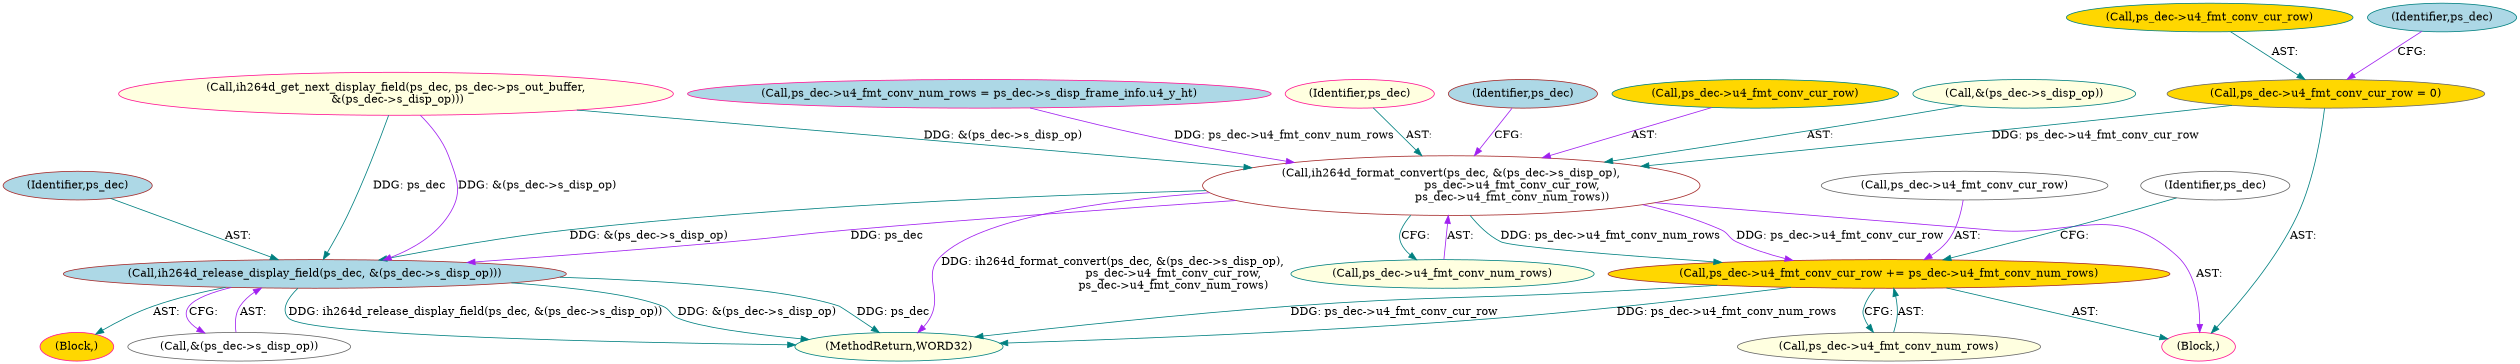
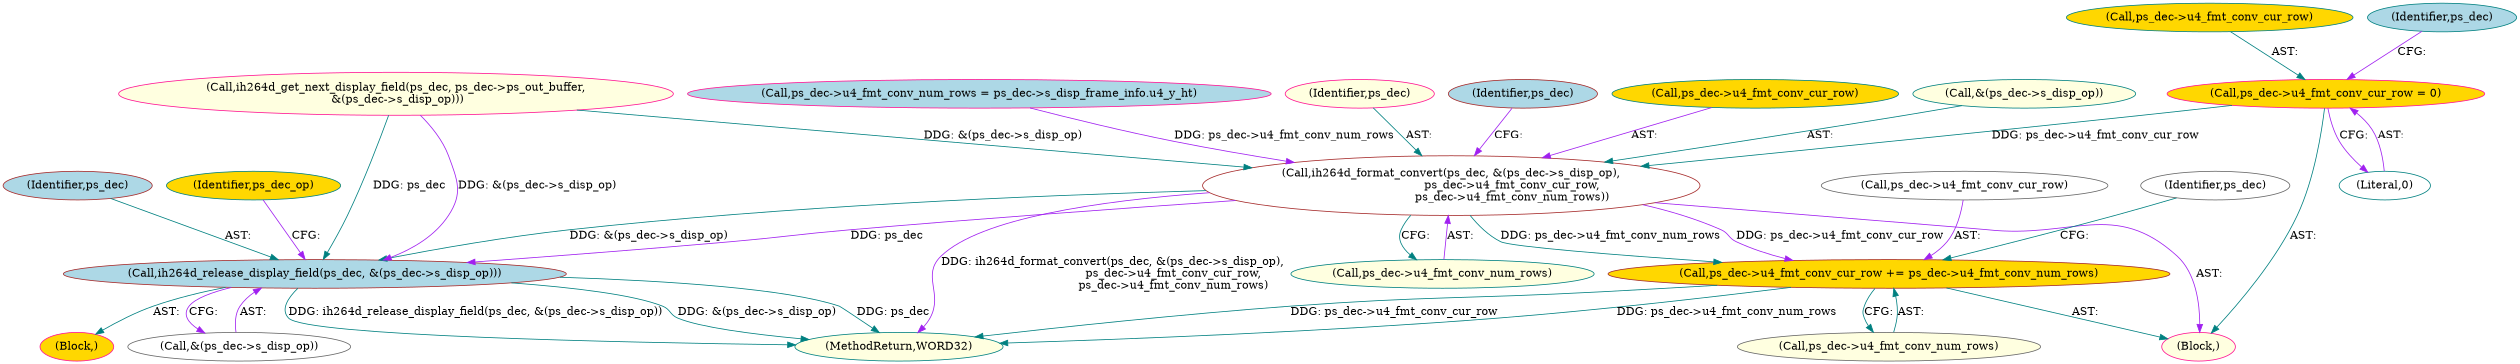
node "(Call,ps_dec->u4_fmt_conv_cur_row = 0)": color gray40 -> deeppink
node "(Identifier,ps_dec_op)": added
node "(Literal,0)": added
